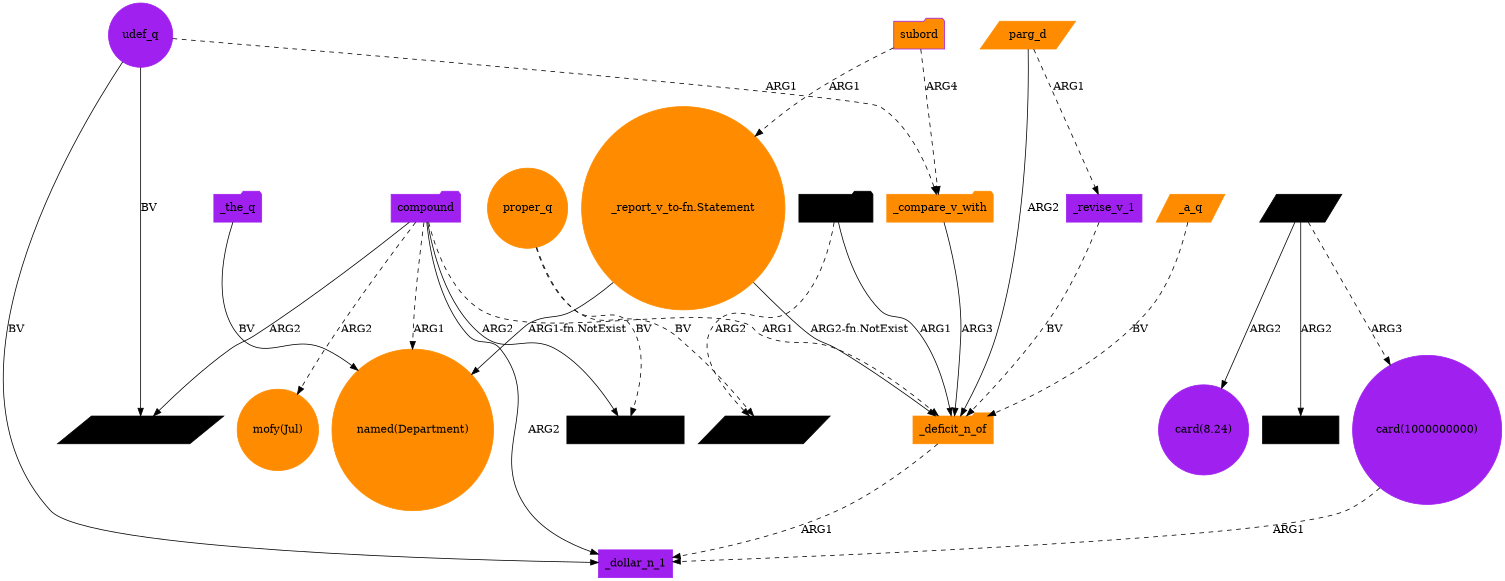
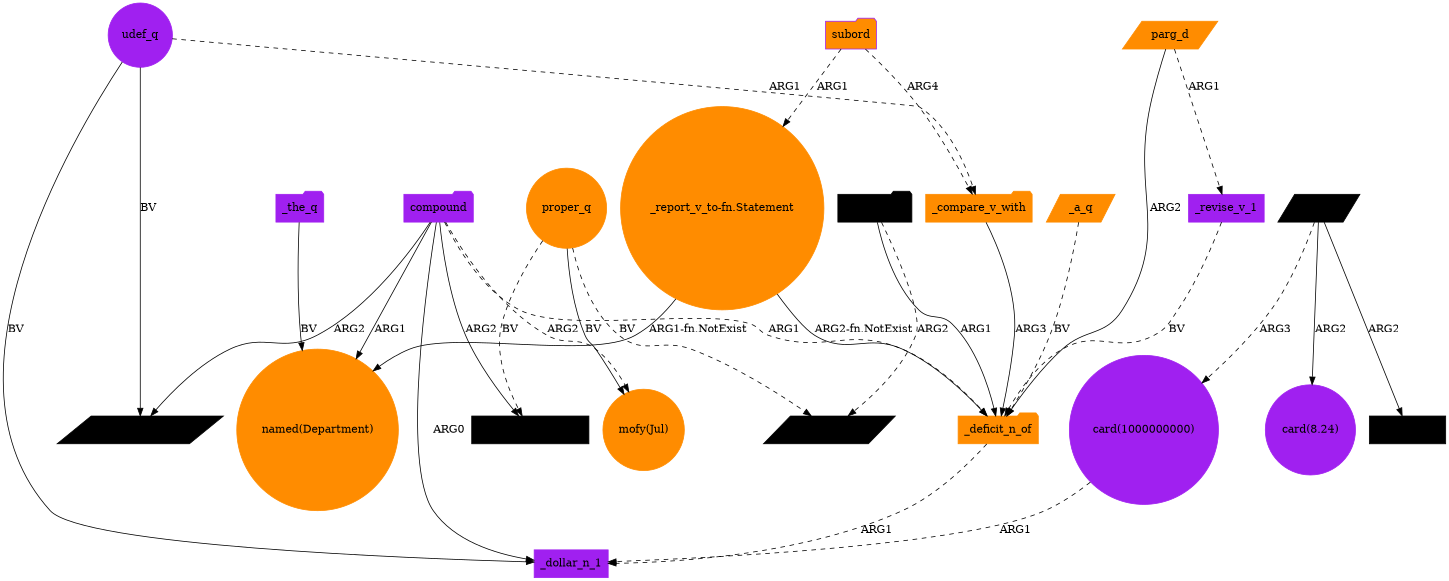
edge "compound" -> "named(Department)": style dashed -> solid
edge "proper_q" -> "mofy(Jul)": added, label "BV"
edge "compound" -> "_dollar_n_1": label "ARG2" -> "ARG0"
